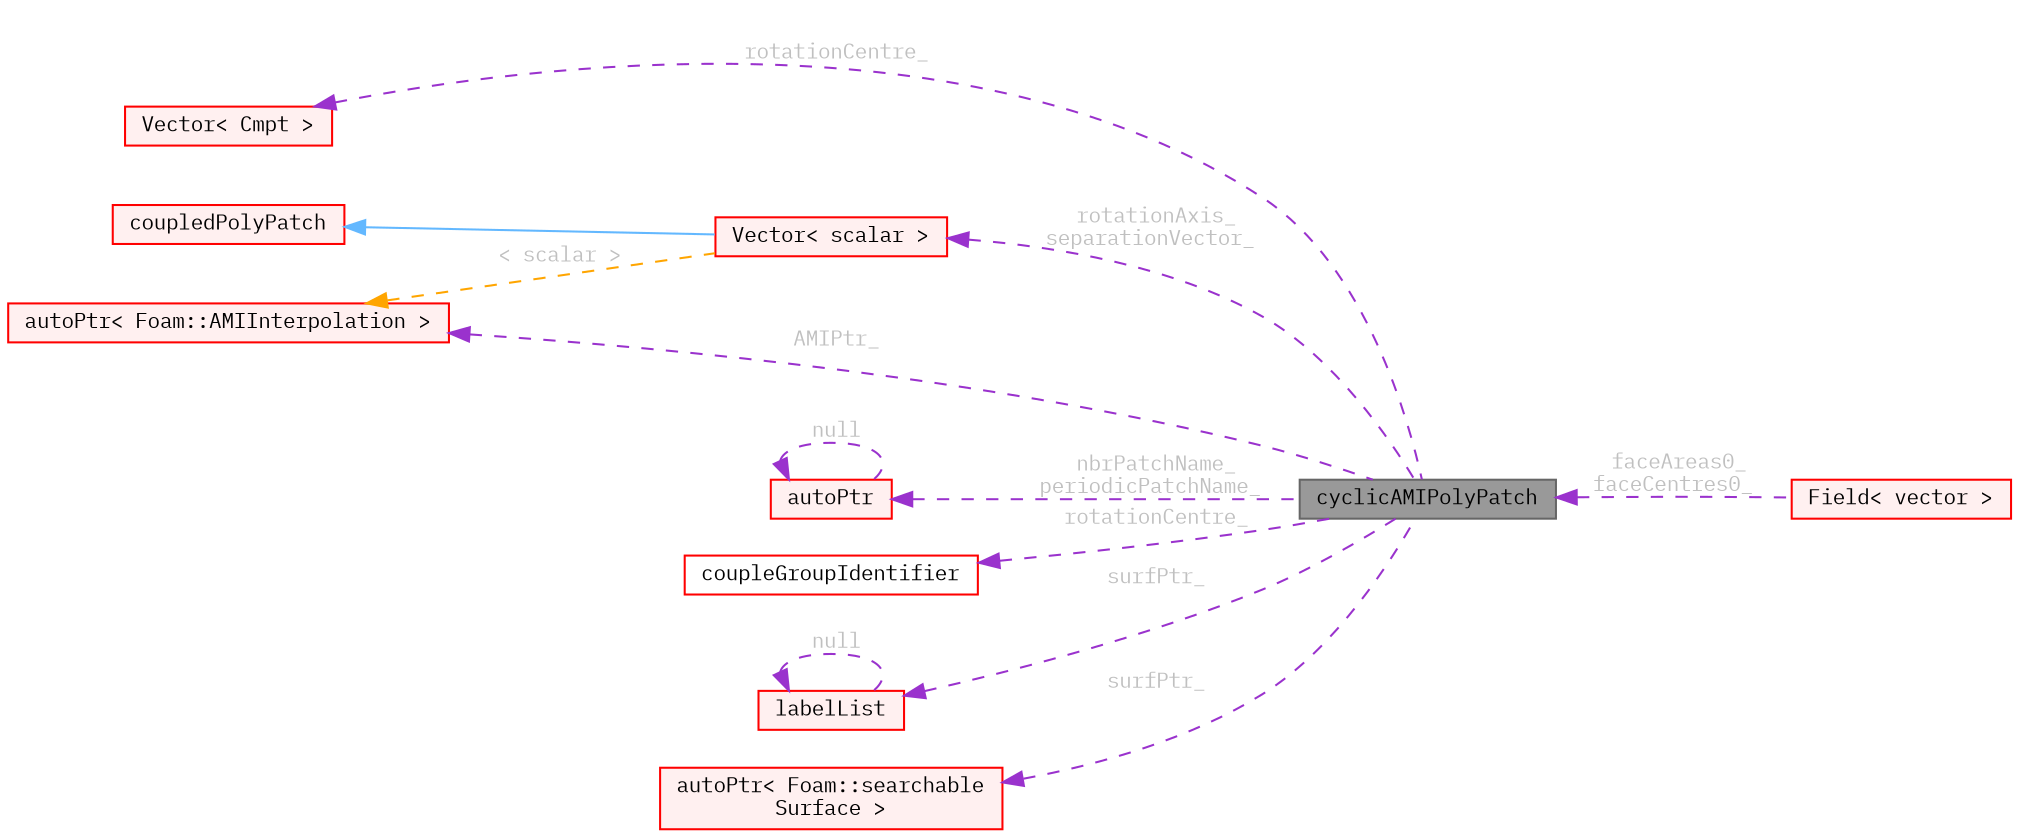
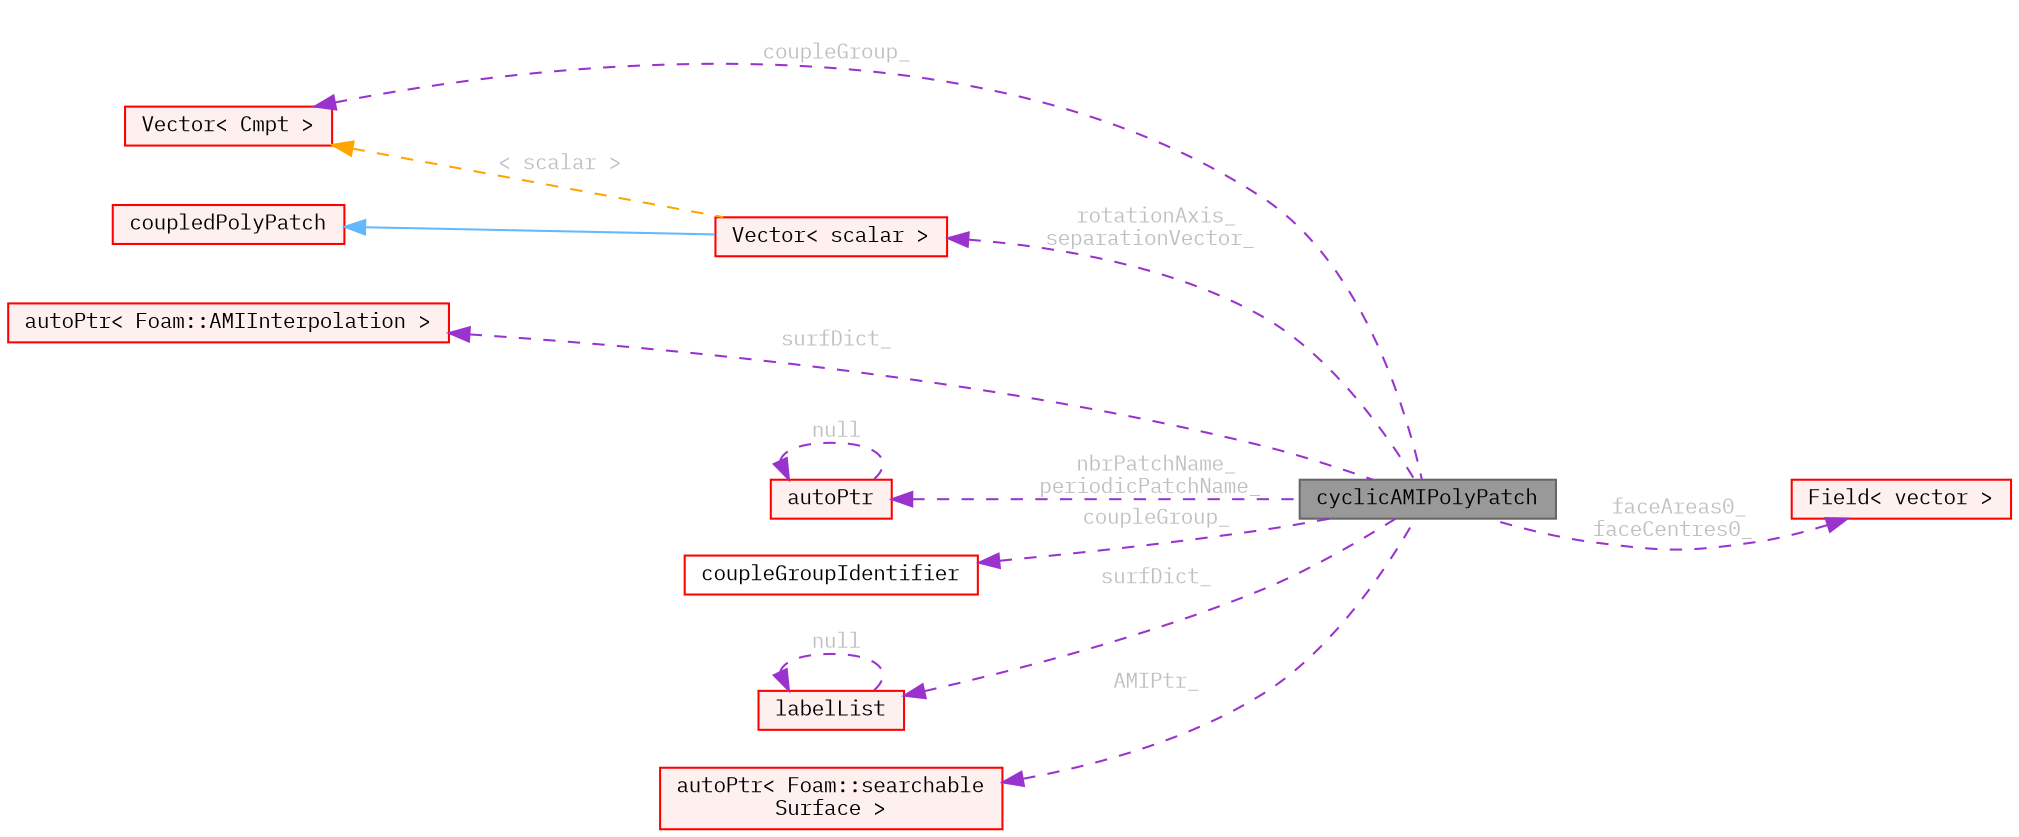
edge "cyclicAMIPolyPatch" -> "Vector< Cmpt >": label " rotationCentre_" -> " coupleGroup_"
edge "Vector< scalar >" -> "autoPtr< Foam::AMIInterpolation >": now "Vector< scalar >" -> "Vector< Cmpt >"
edge "cyclicAMIPolyPatch" -> "autoPtr< Foam::AMIInterpolation >": label " AMIPtr_" -> " surfDict_"
edge "Field< vector >" -> "cyclicAMIPolyPatch": reversed
edge "cyclicAMIPolyPatch" -> "coupleGroupIdentifier": label " rotationCentre_" -> " coupleGroup_"
edge "cyclicAMIPolyPatch" -> "labelList": label " surfPtr_" -> " surfDict_"
edge "cyclicAMIPolyPatch" -> "autoPtr< Foam::searchable Surface >": label " surfPtr_" -> " AMIPtr_"
